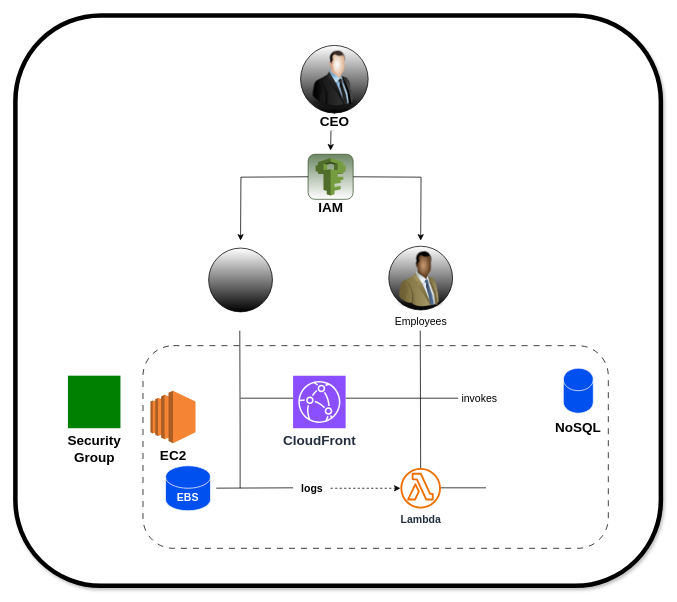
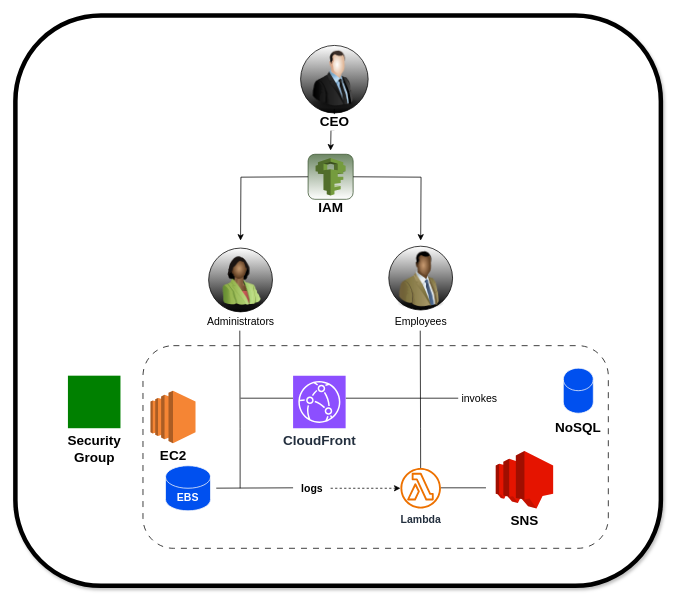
node "Administrators": added
node "SNS": added
